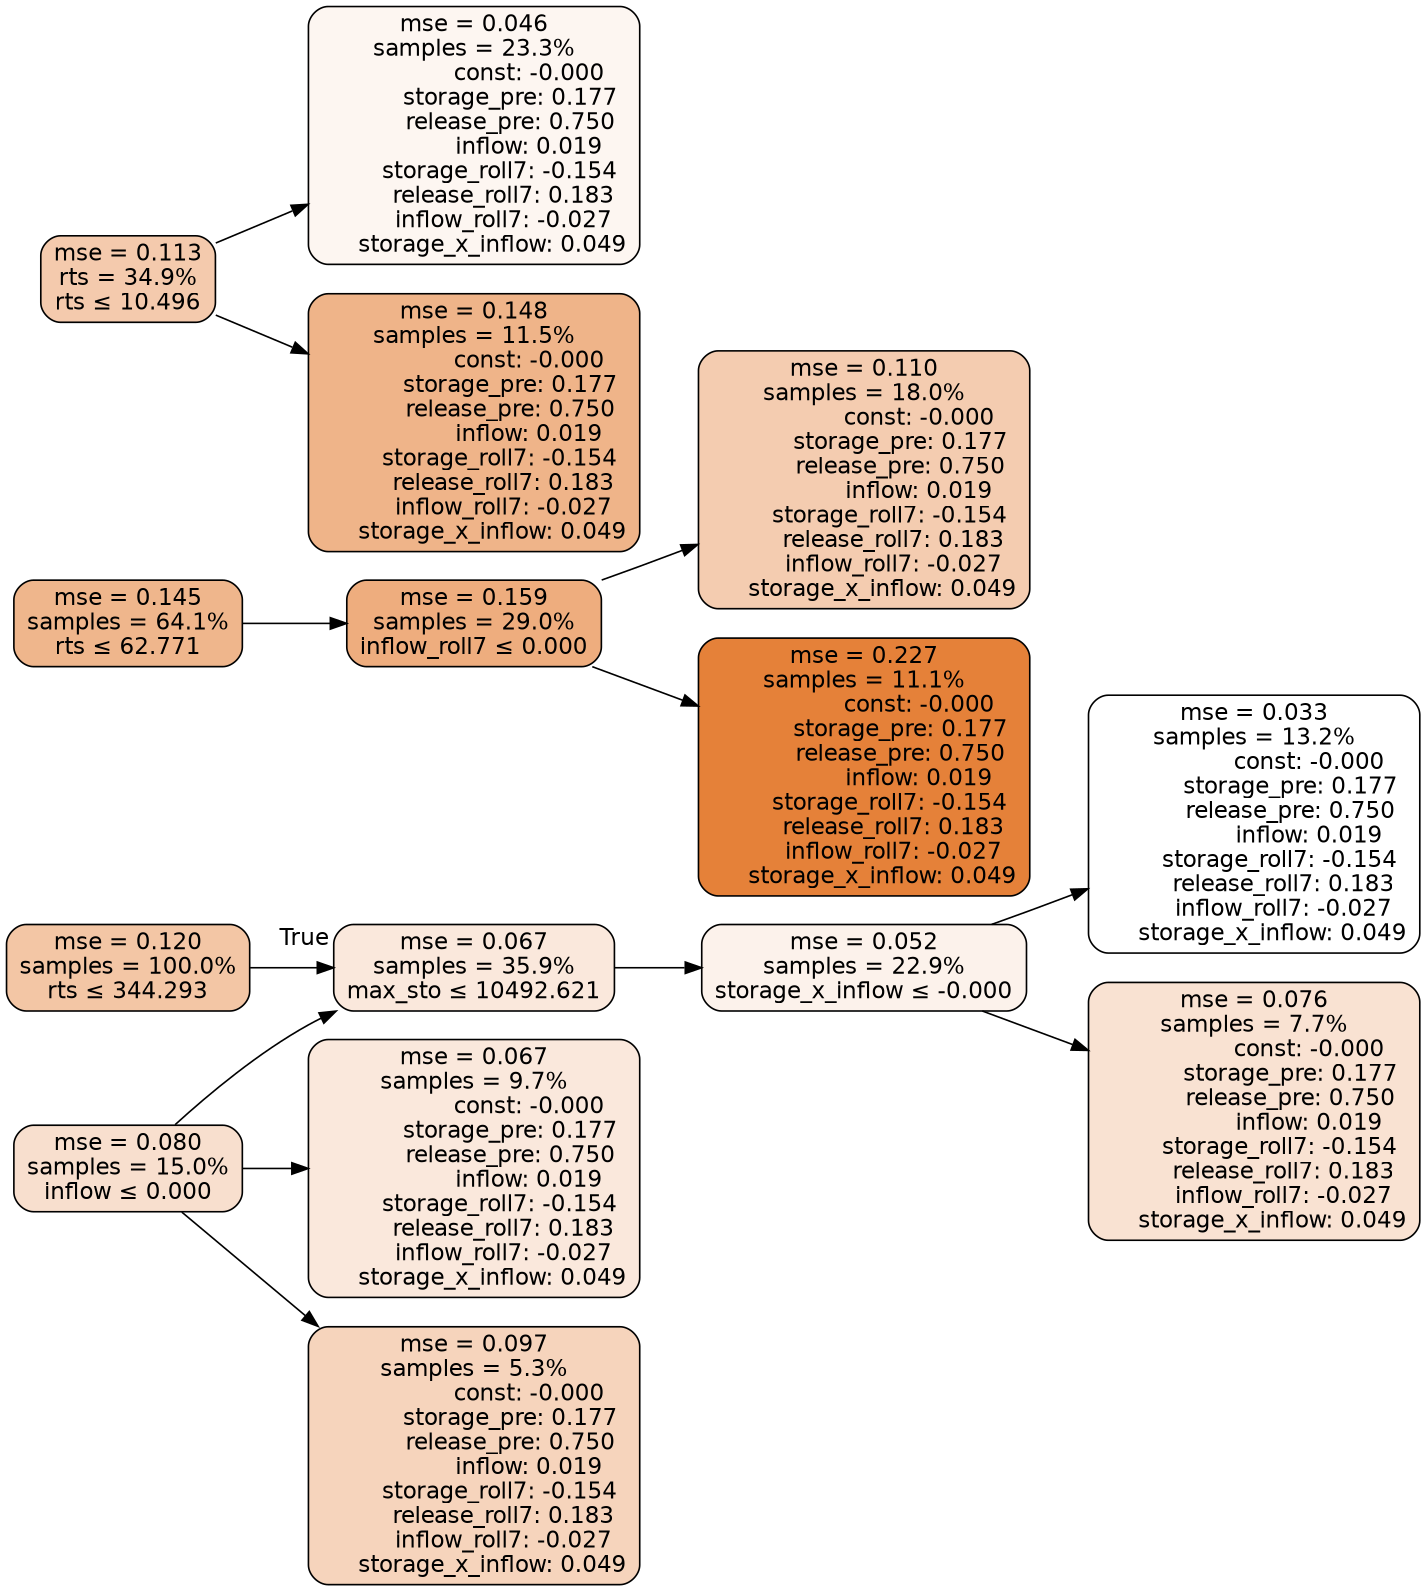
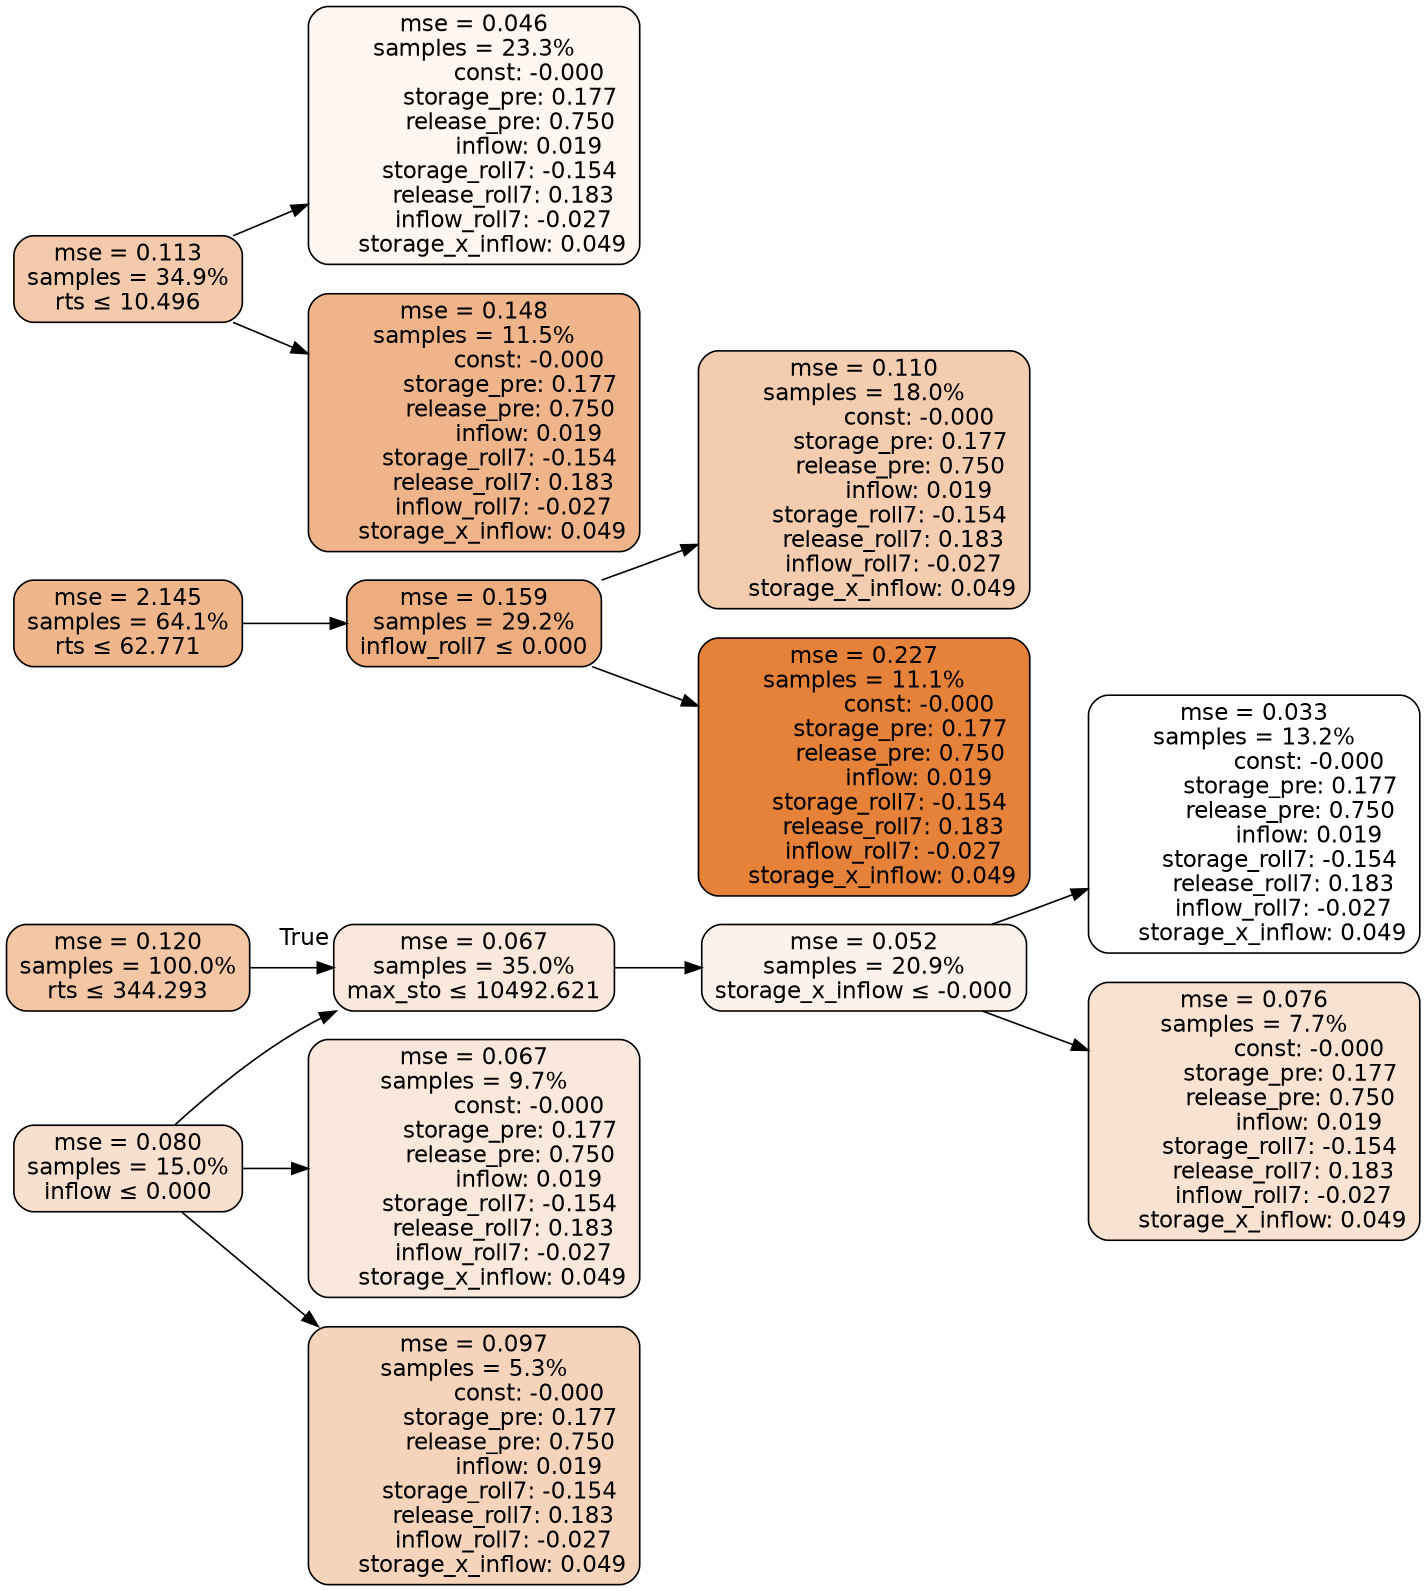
node "mse = 0.113 rts = 34.9% rts ≤ 10.496": label "mse = 0.113 rts = 34.9% rts ≤ 10.496" -> "mse = 0.113 samples = 34.9% rts ≤ 10.496"
node "mse = 0.145 samples = 64.1% rts ≤ 62.771": label "mse = 0.145 samples = 64.1% rts ≤ 62.771" -> "mse = 2.145 samples = 64.1% rts ≤ 62.771"
node "mse = 0.159 samples = 29.0% inflow_roll7 ≤ 0.000": label "mse = 0.159 samples = 29.0% inflow_roll7 ≤ 0.000" -> "mse = 0.159 samples = 29.2% inflow_roll7 ≤ 0.000"
node "mse = 0.067 samples = 35.9% max_sto ≤ 10492.621": label "mse = 0.067 samples = 35.9% max_sto ≤ 10492.621" -> "mse = 0.067 samples = 35.0% max_sto ≤ 10492.621"
node "mse = 0.052 samples = 22.9% storage_x_inflow ≤ -0.000": label "mse = 0.052 samples = 22.9% storage_x_inflow ≤ -0.000" -> "mse = 0.052 samples = 20.9% storage_x_inflow ≤ -0.000"
